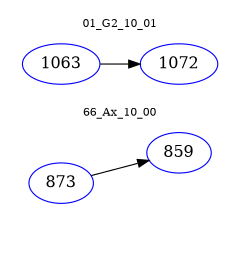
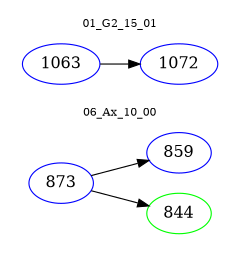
cluster "01_G2_10_01": label "01_G2_10_01" -> "01_G2_15_01"
cluster "66_Ax_10_00": label "66_Ax_10_00" -> "06_Ax_10_00"
node "844": added
